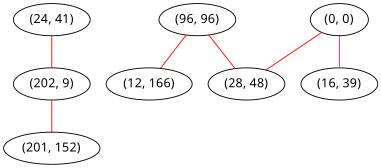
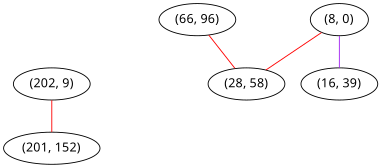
node "(24, 41)": removed
node "(96, 96)": label "(96, 96)" -> "(66, 96)"
node "(0, 0)": label "(0, 0)" -> "(8, 0)"
node "(12, 166)": removed
node "(28, 48)": label "(28, 48)" -> "(28, 58)"
